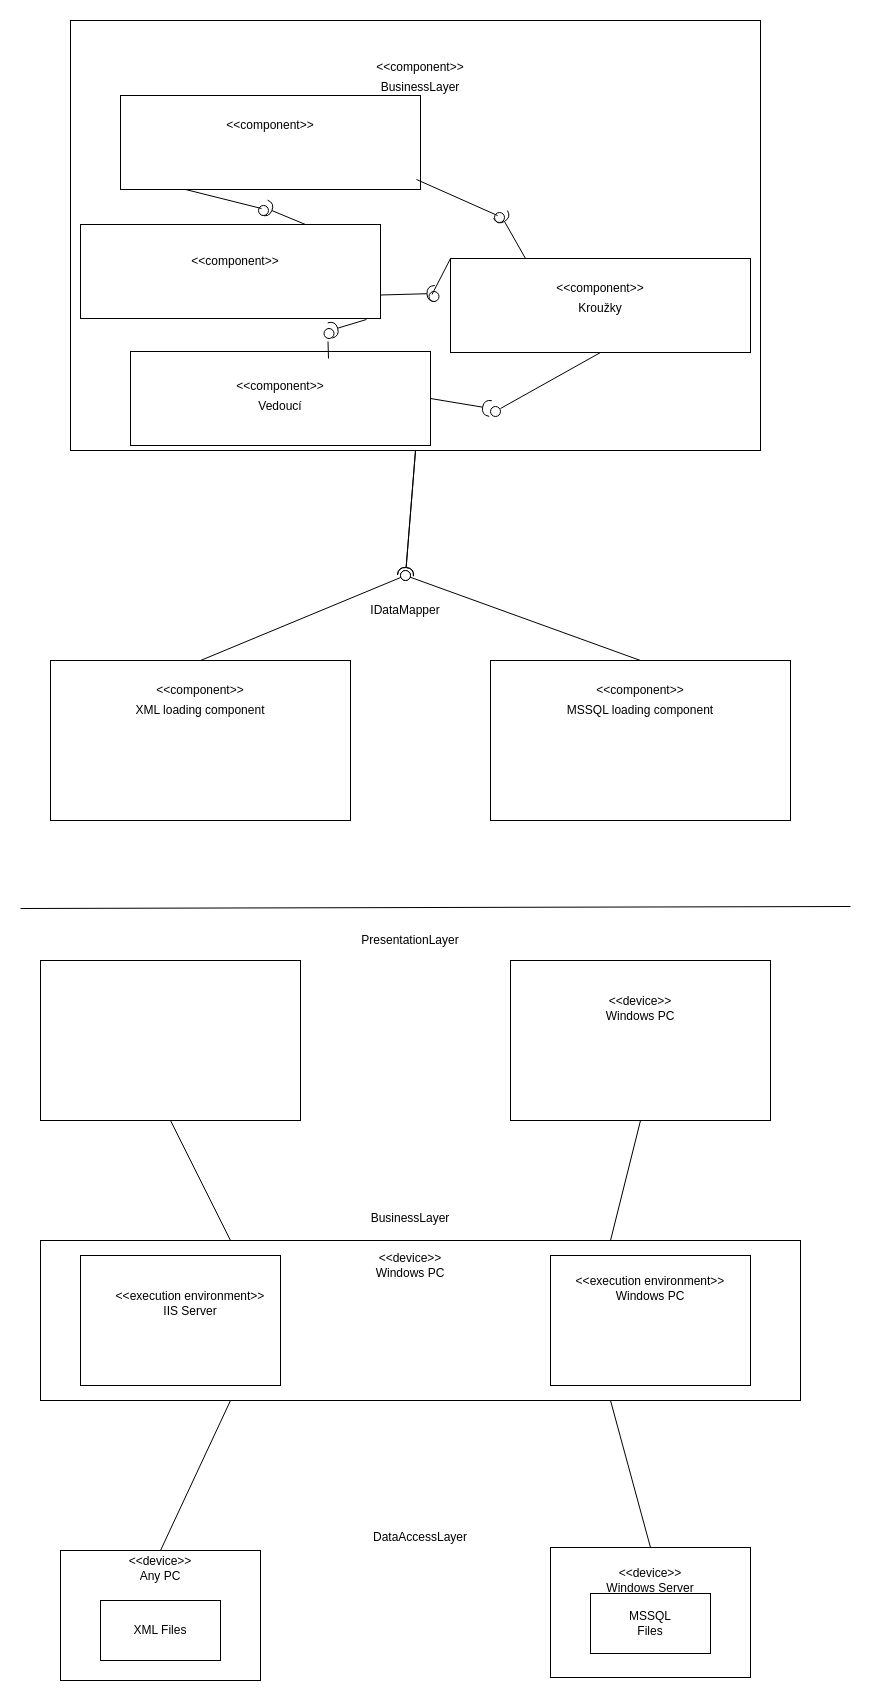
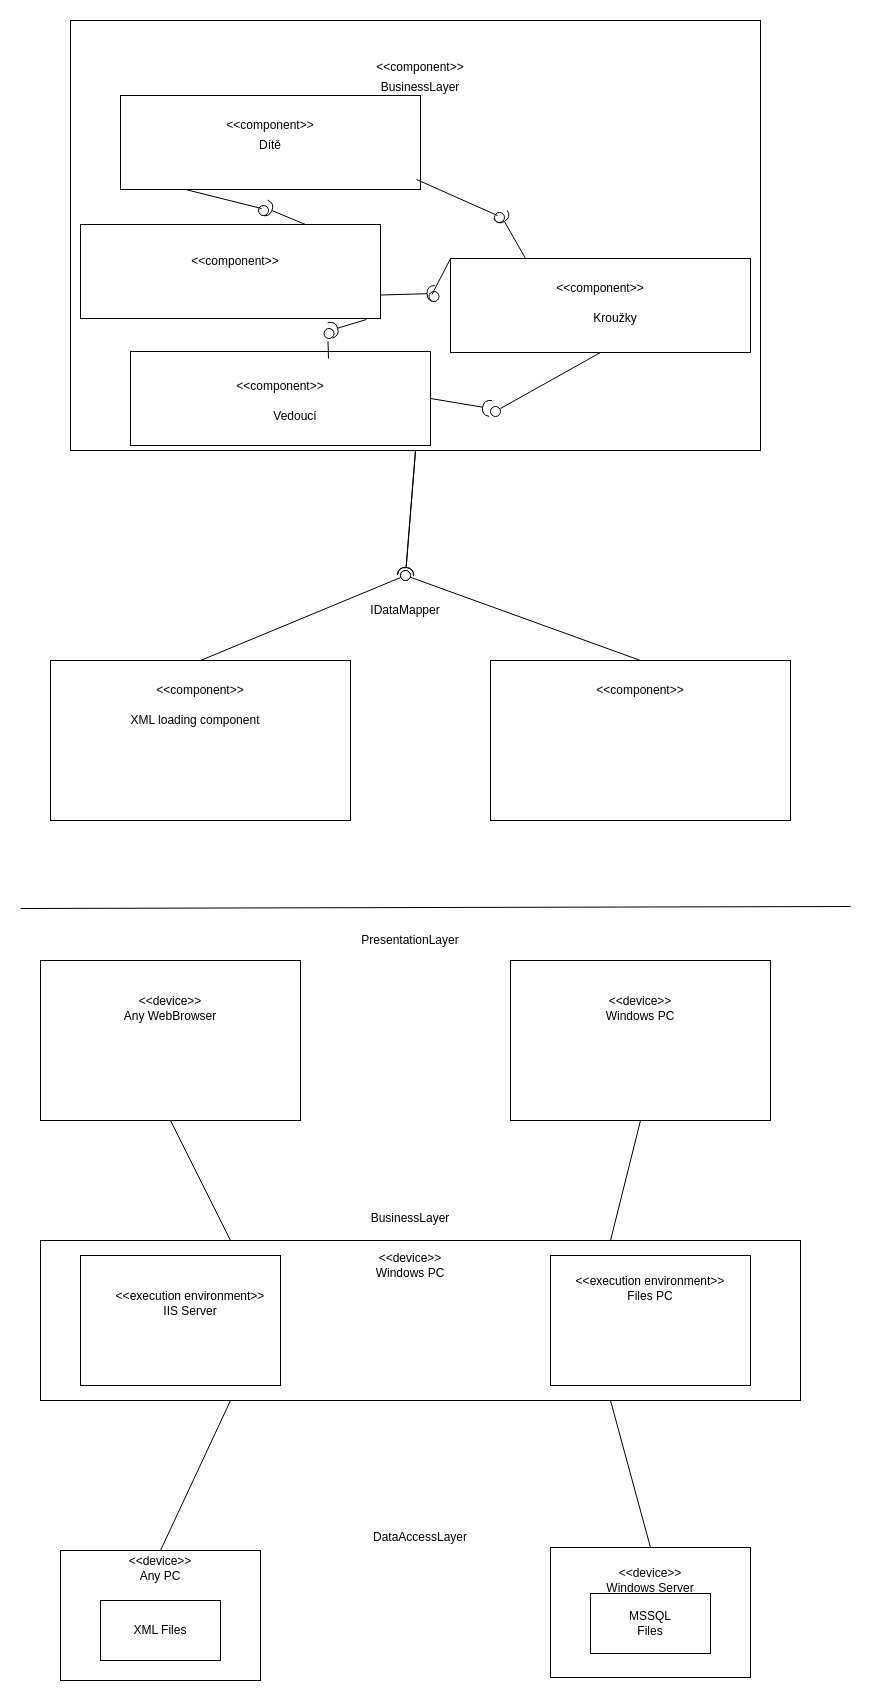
node "Dítě": added
node "Kroužky": moved (601, 309) -> (616, 319)
node "Vedoucí": moved (281, 407) -> (296, 417)
node "XML loading component": moved (201, 711) -> (196, 721)
node "MSSQL loading component": removed
node "<<device>> Any WebBrowser": added
node "<<execution environment>> Windows PC": label "<<execution environment>> Windows PC" -> "<<execution environment>> Files PC"
